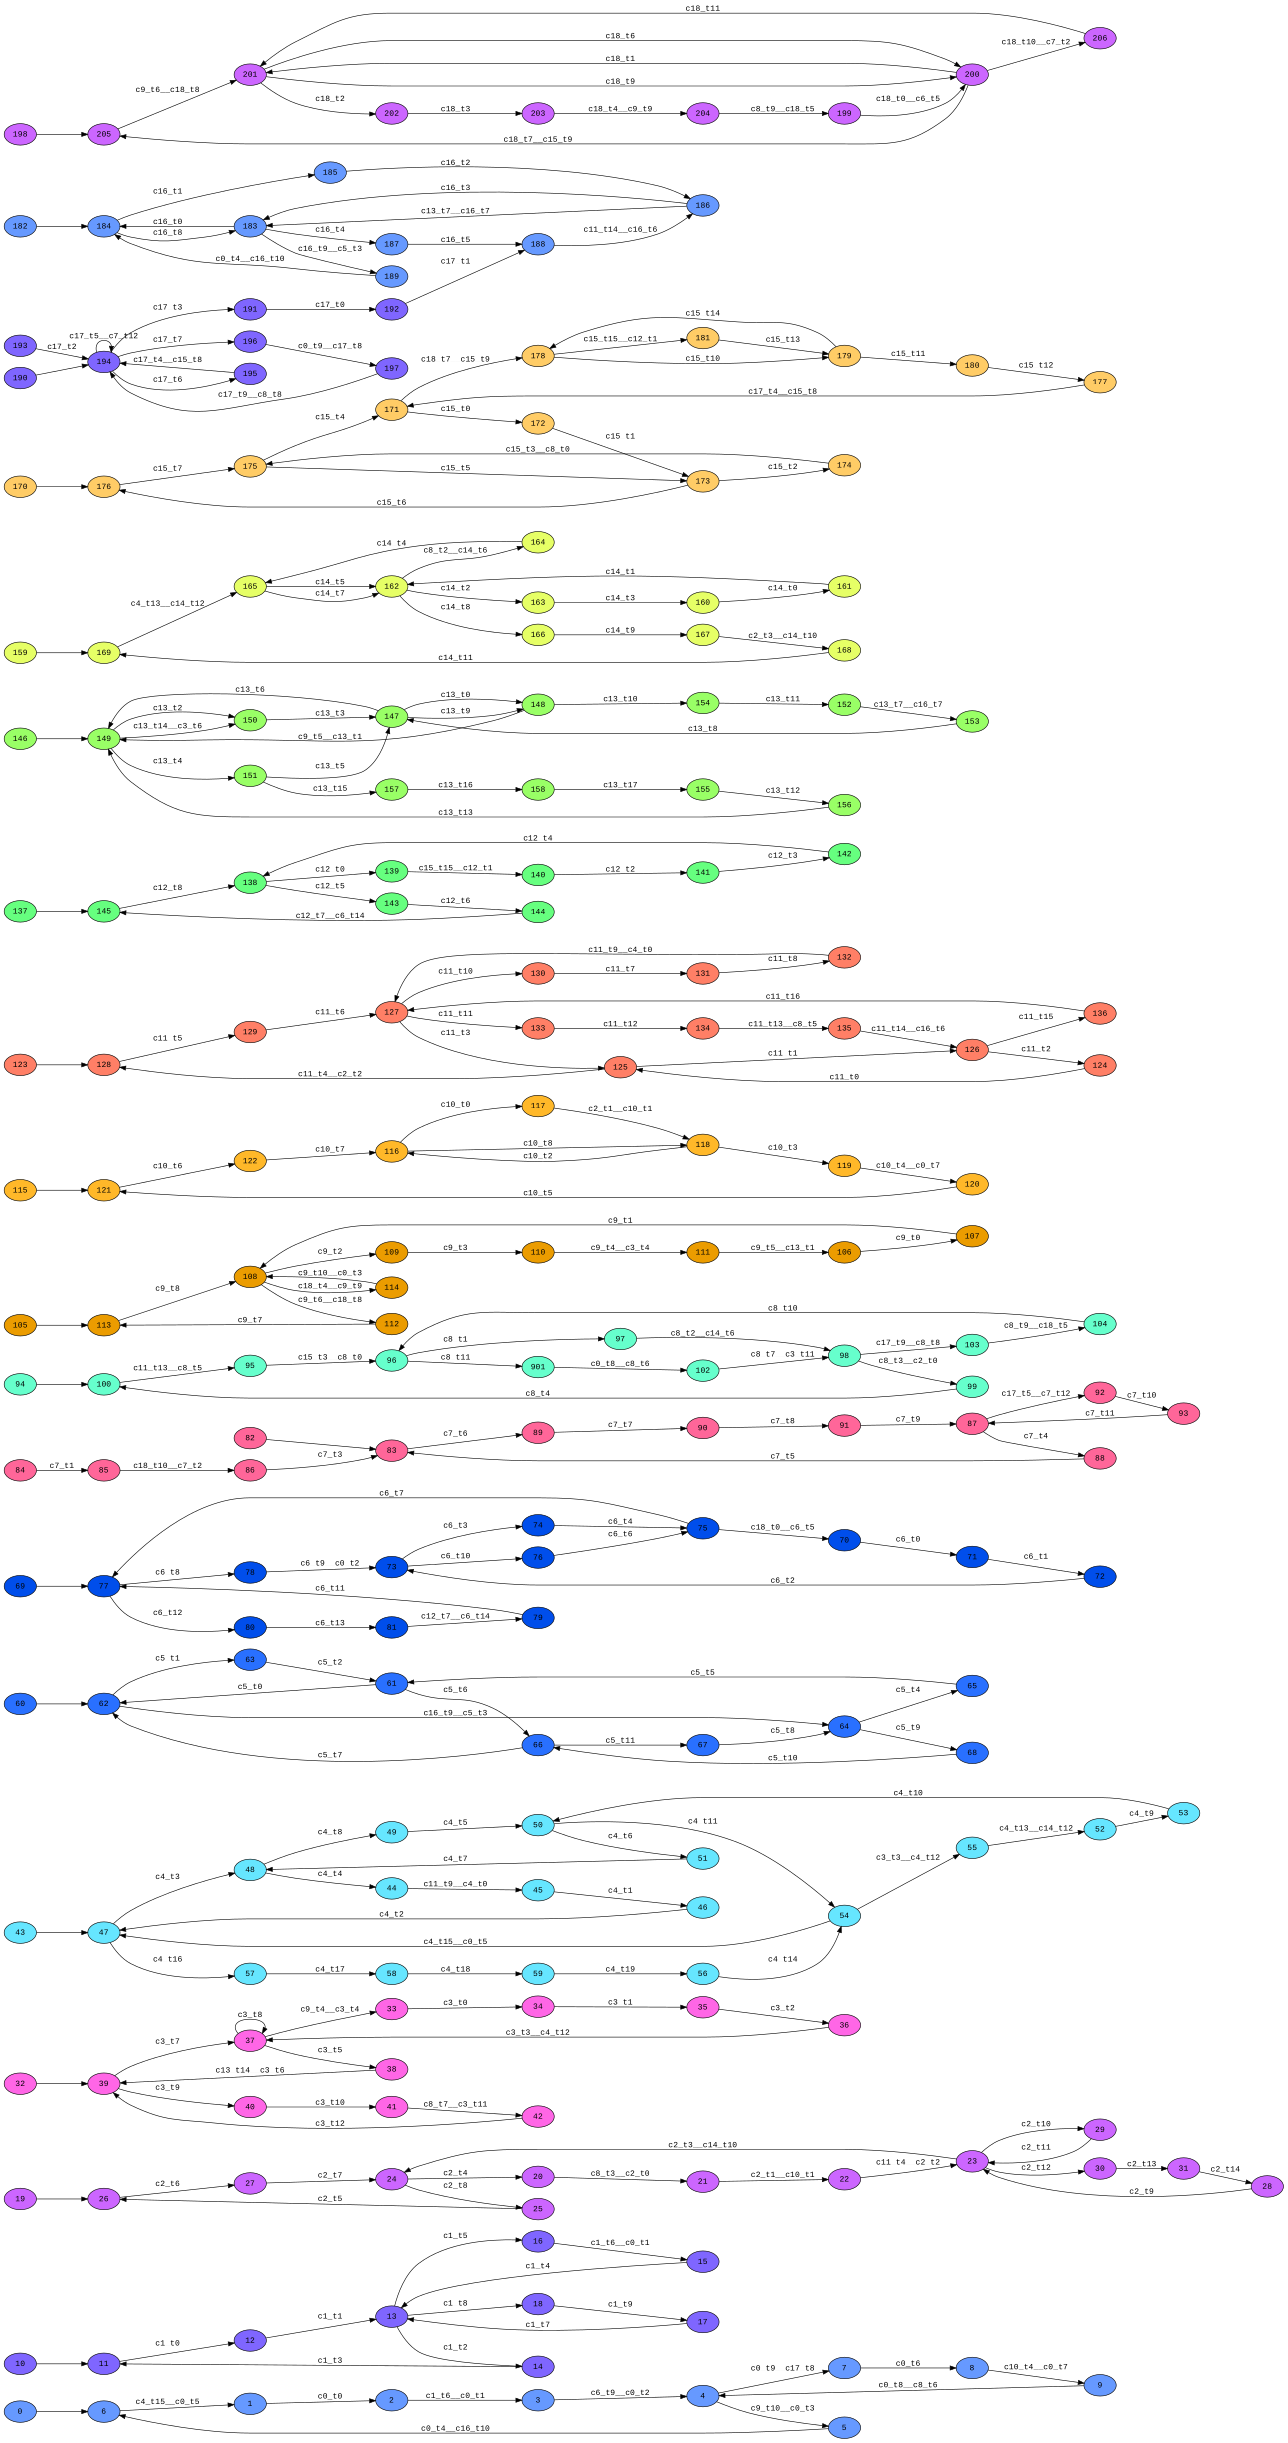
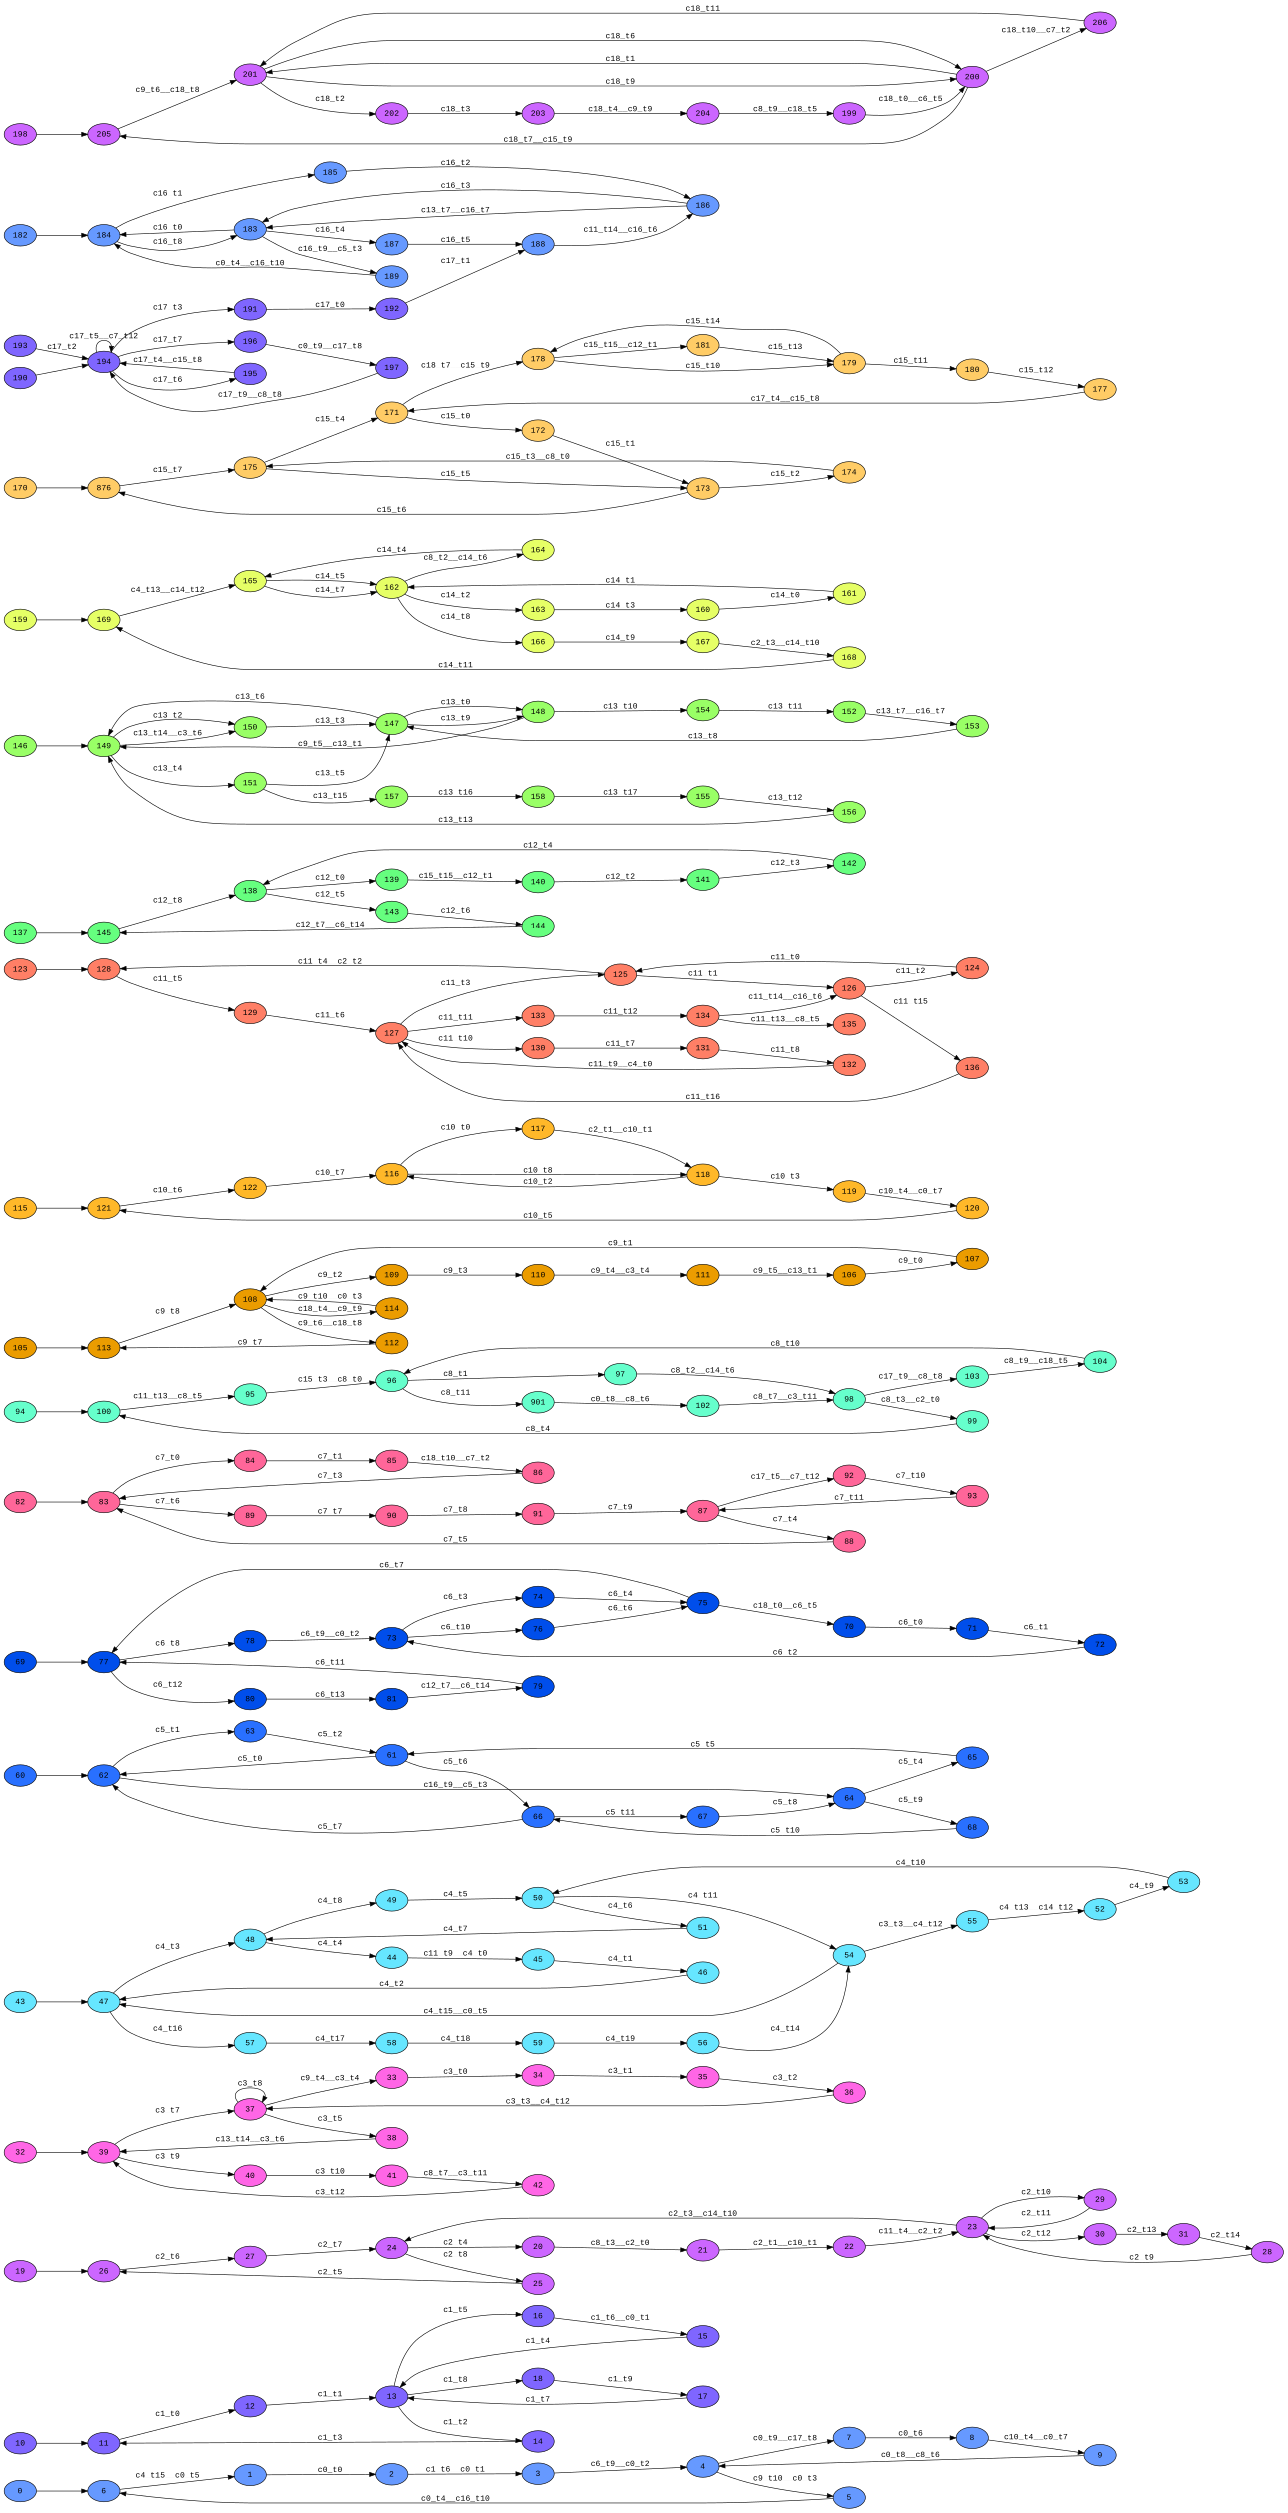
node "176": label "176" -> "876"
edge "135" -> "126": now "134" -> "126"
edge "83" -> "84": added, label "c7_t0"
